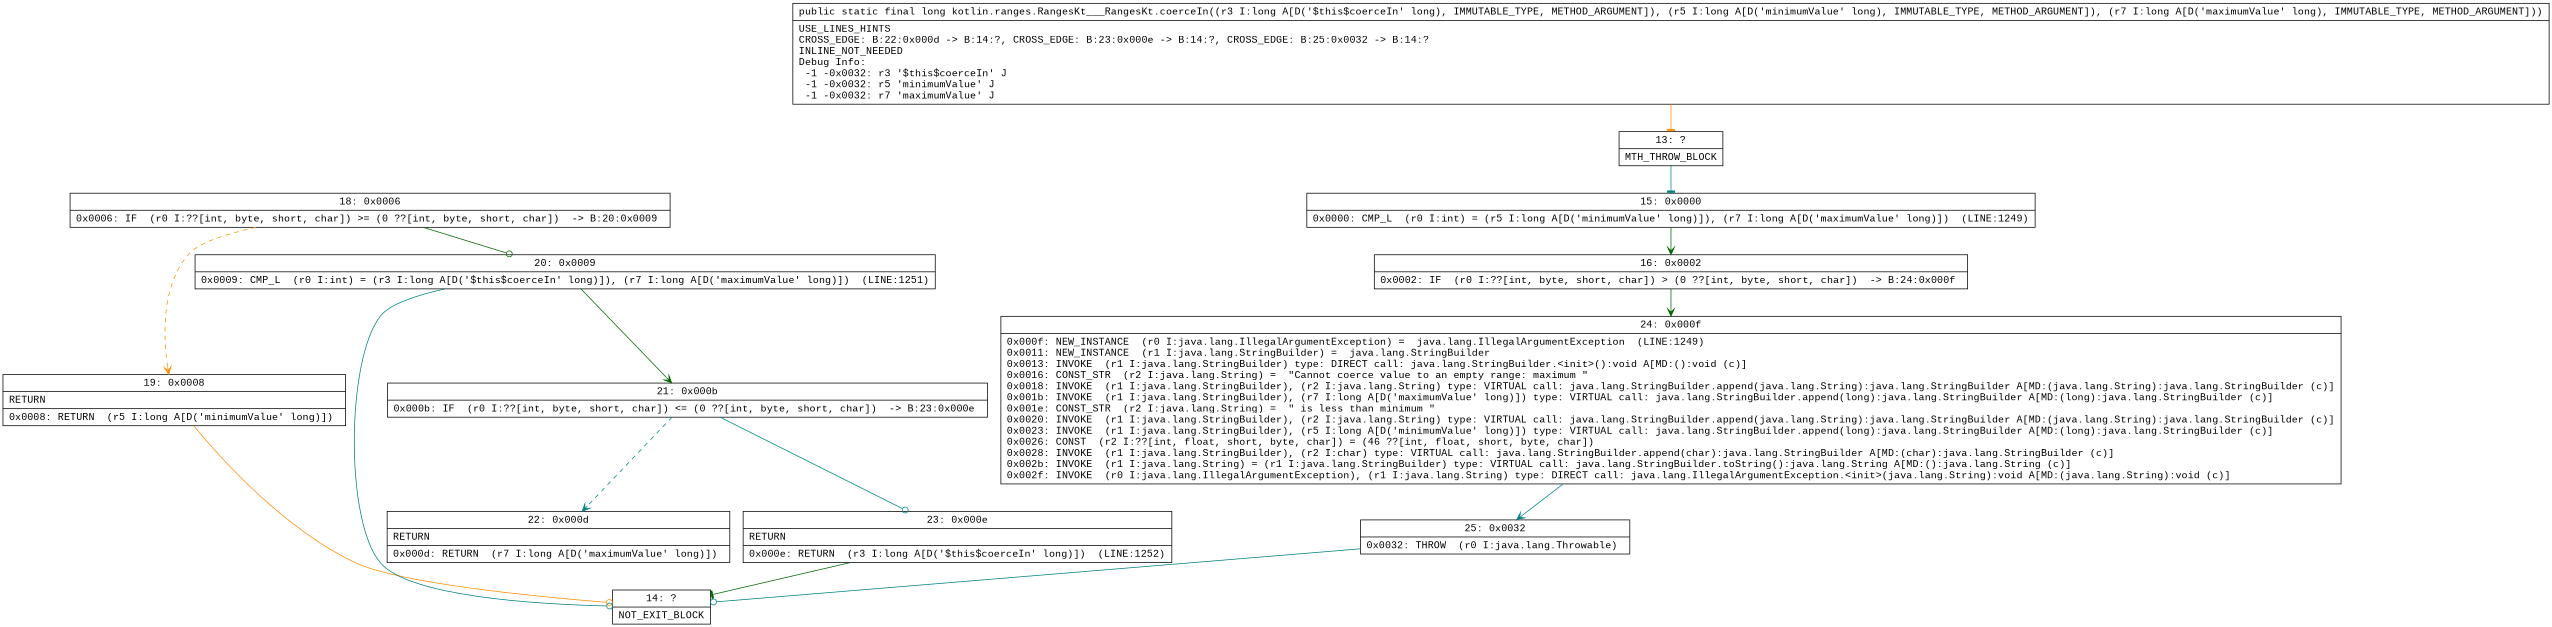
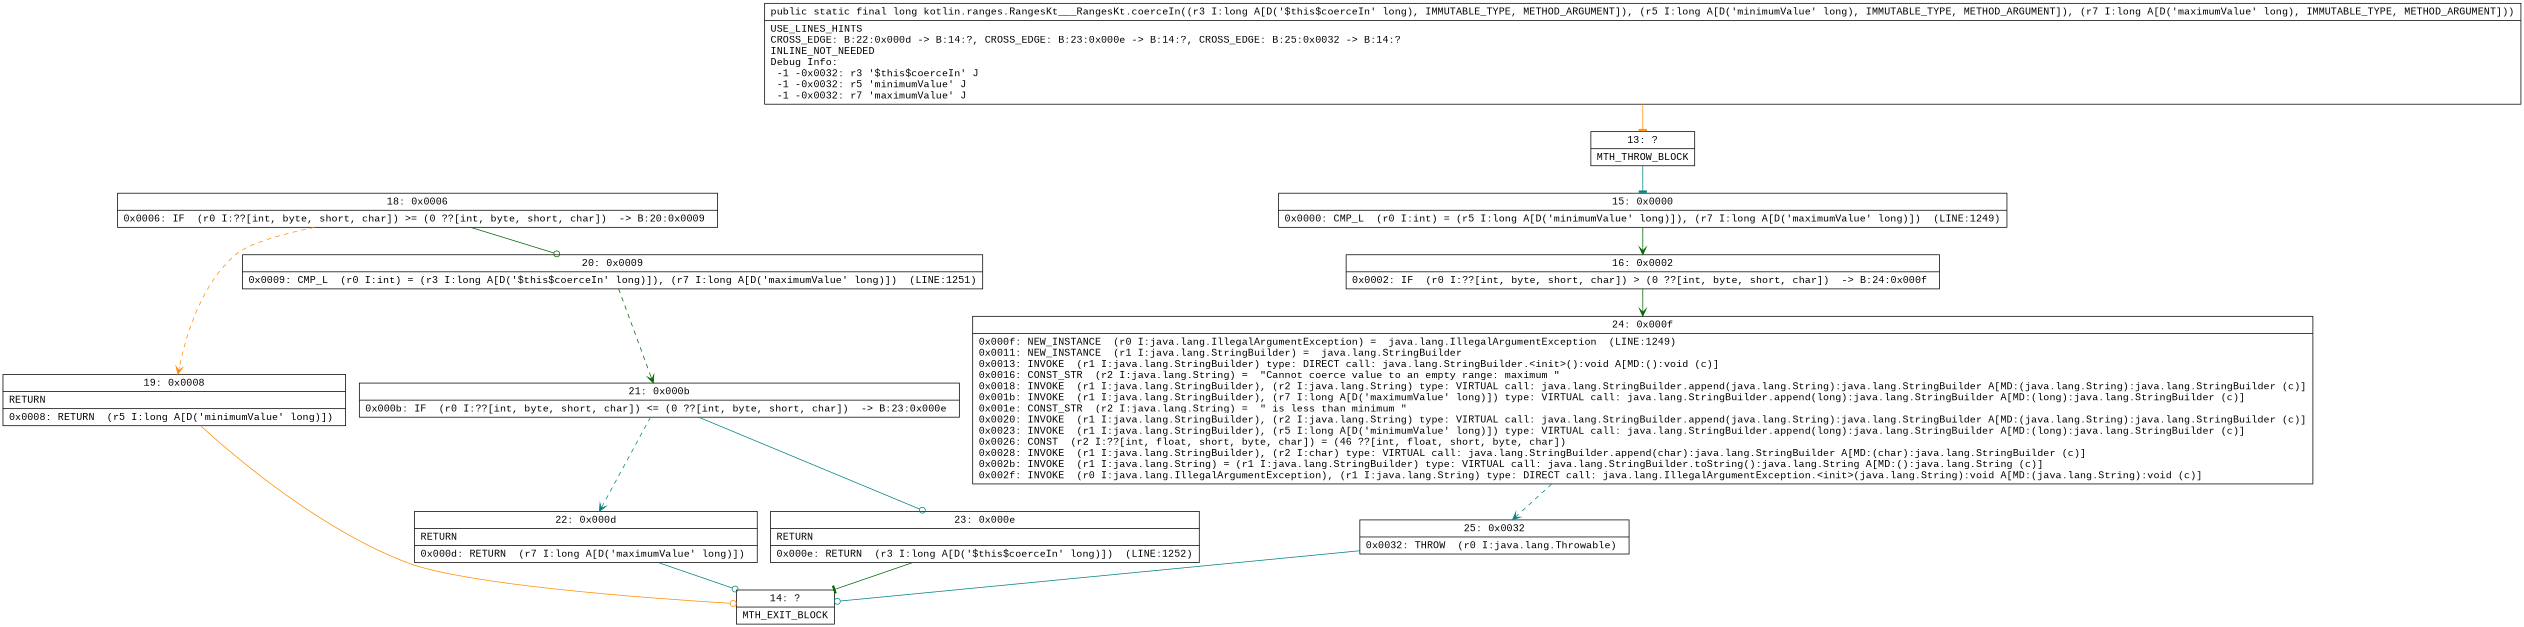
edge "20: 0x0009" -> "21: 0x000b": style solid -> dashed
edge "24: 0x000f" -> "25: 0x0032": style solid -> dashed
edge "20: 0x0009" -> "14: ?": now "22: 0x000d" -> "14: ?"
node "14: ?": text "NOT_EXIT_BLOCK" -> "MTH_EXIT_BLOCK"
